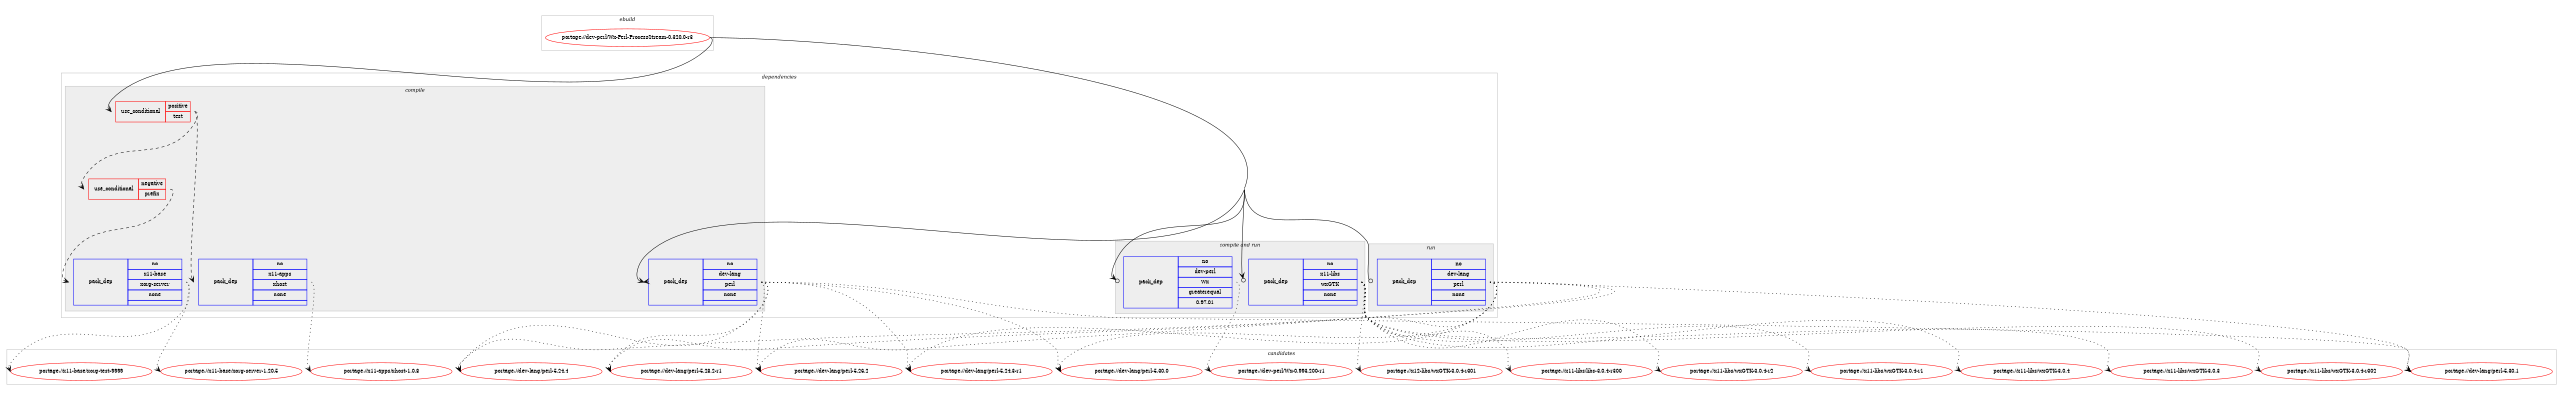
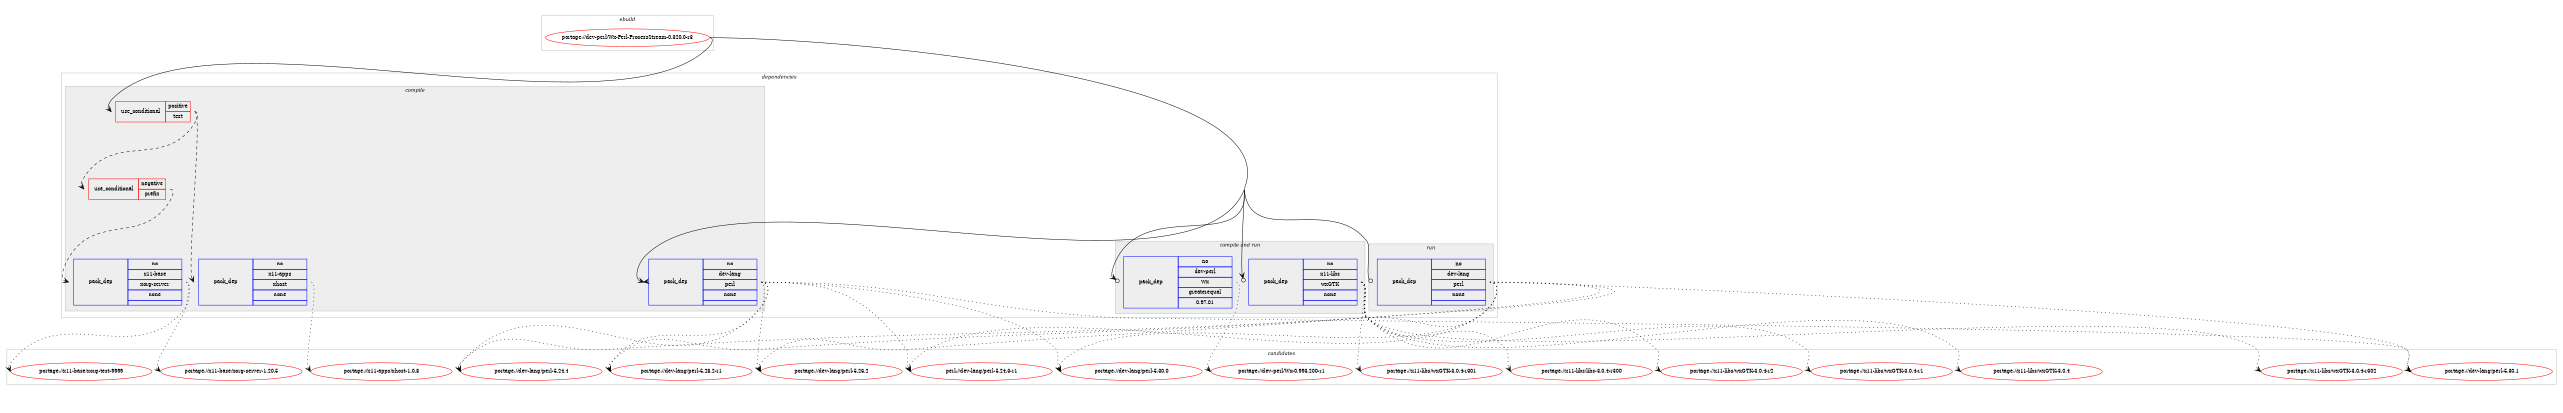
node "portage://dev-lang/perl-5.24.3-r1": label "portage://dev-lang/perl-5.24.3-r1" -> "perl://dev-lang/perl-5.24.3-r1"
node "portage://x12-libs/wxGTK-3.0.4-r301": label "portage://x12-libs/wxGTK-3.0.4-r301" -> "portage://x11-libs/wxGTK-3.0.4-r301"
node "portage://x11-libs/wxGTK-3.0.3": removed
